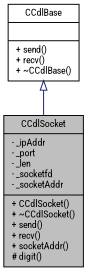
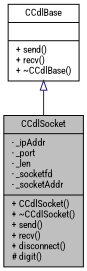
node "CCdlSocket": text "+ socketAddr()" -> "+ disconnect()"
